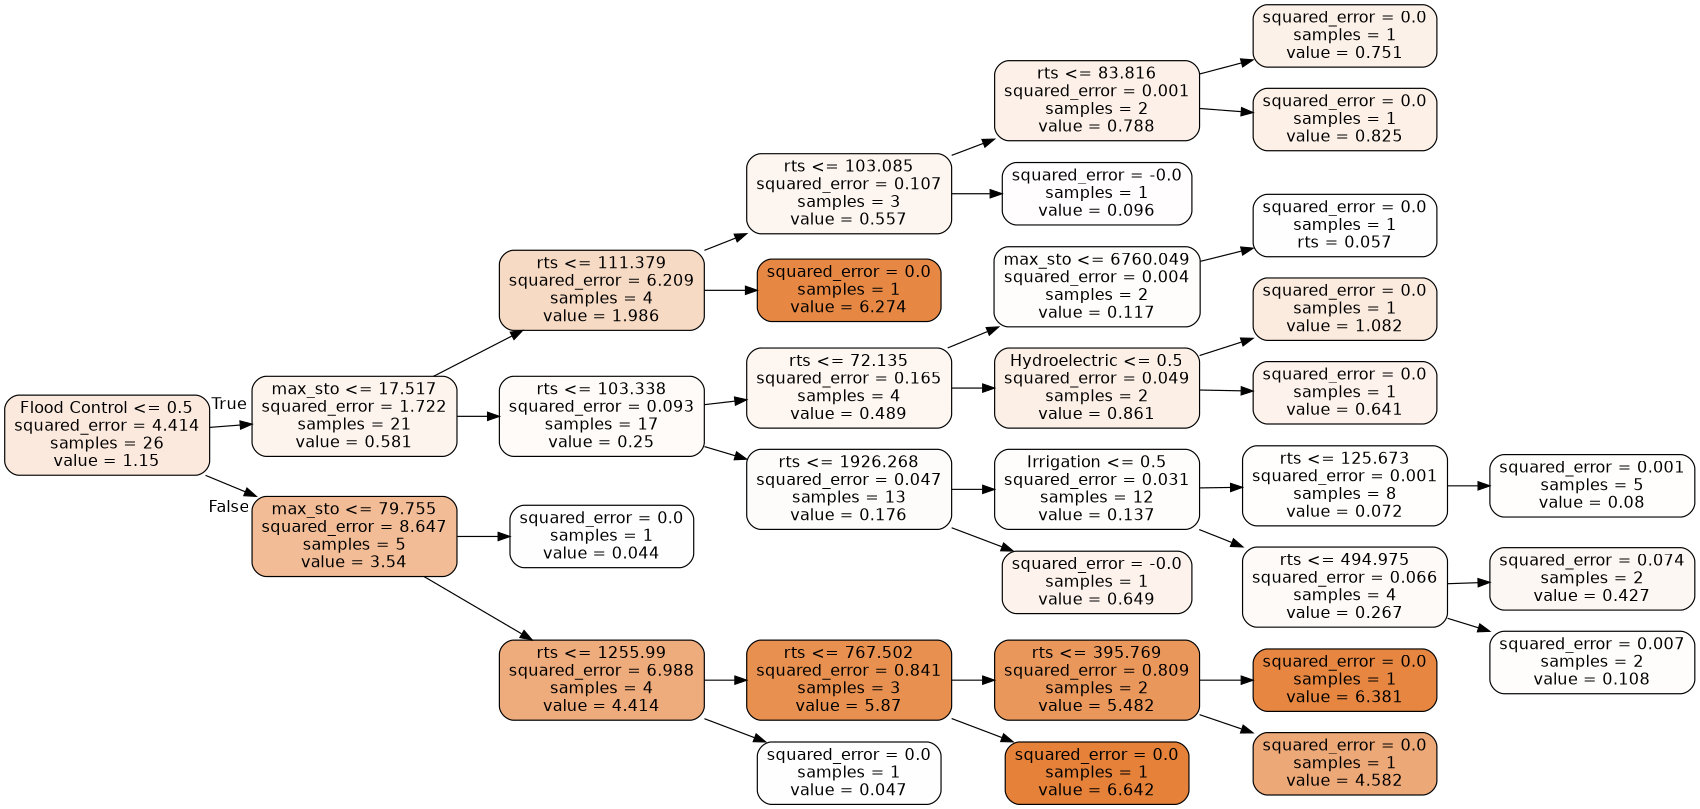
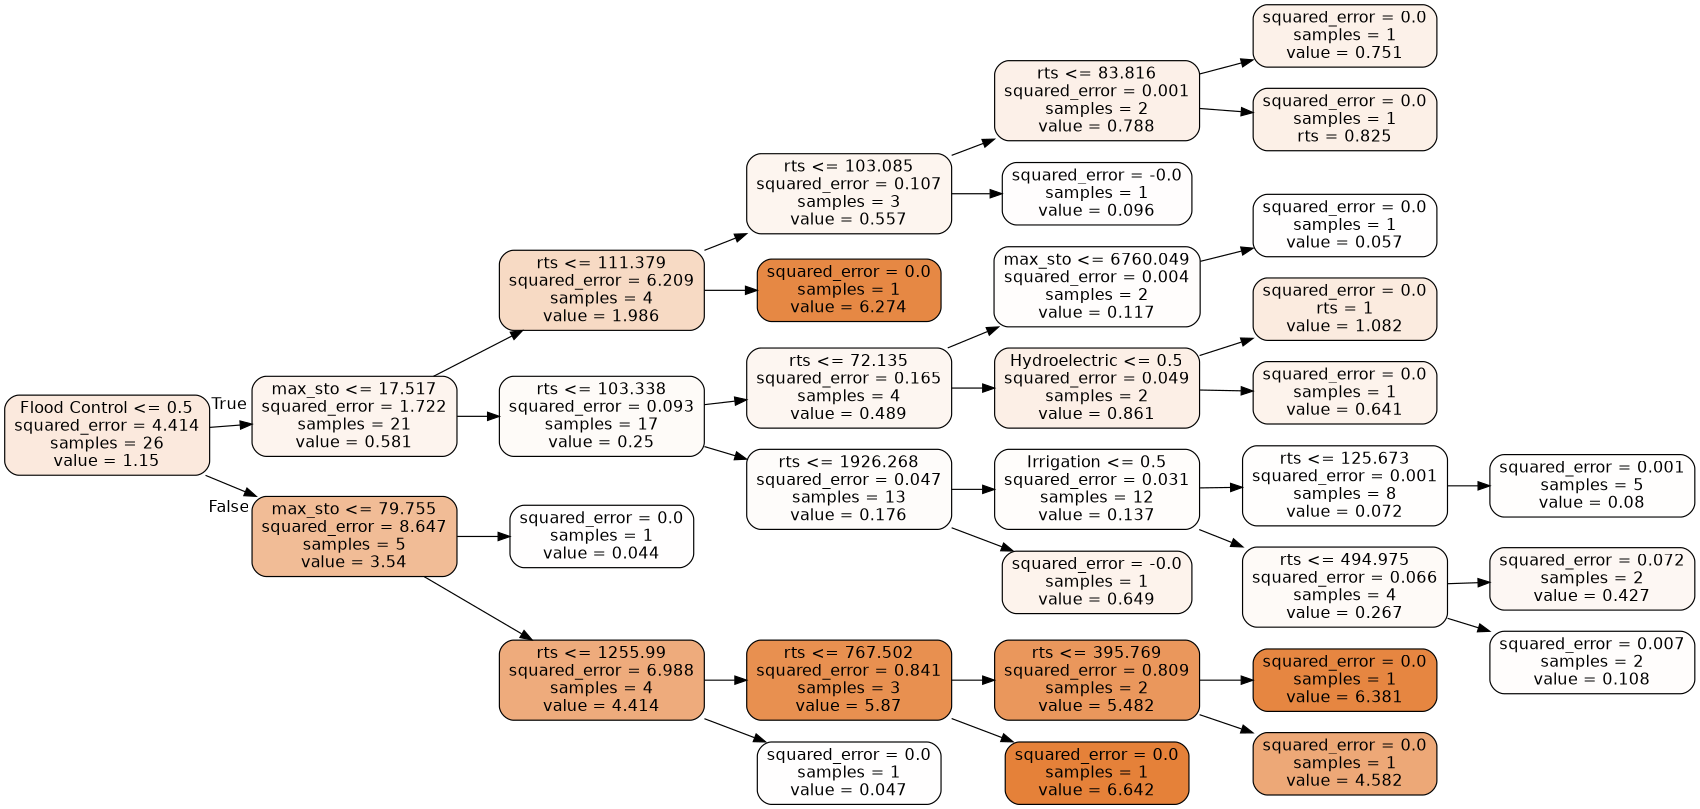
node "squared_error = 0.0 samples = 1 value = 0.825": label "squared_error = 0.0 samples = 1 value = 0.825" -> "squared_error = 0.0 samples = 1 rts = 0.825"
node "squared_error = 0.0 samples = 1 rts = 0.057": label "squared_error = 0.0 samples = 1 rts = 0.057" -> "squared_error = 0.0 samples = 1 value = 0.057"
node "squared_error = 0.0 samples = 1 value = 1.082": label "squared_error = 0.0 samples = 1 value = 1.082" -> "squared_error = 0.0 rts = 1 value = 1.082"
node "squared_error = 0.074 samples = 2 value = 0.427": label "squared_error = 0.074 samples = 2 value = 0.427" -> "squared_error = 0.072 samples = 2 value = 0.427"
